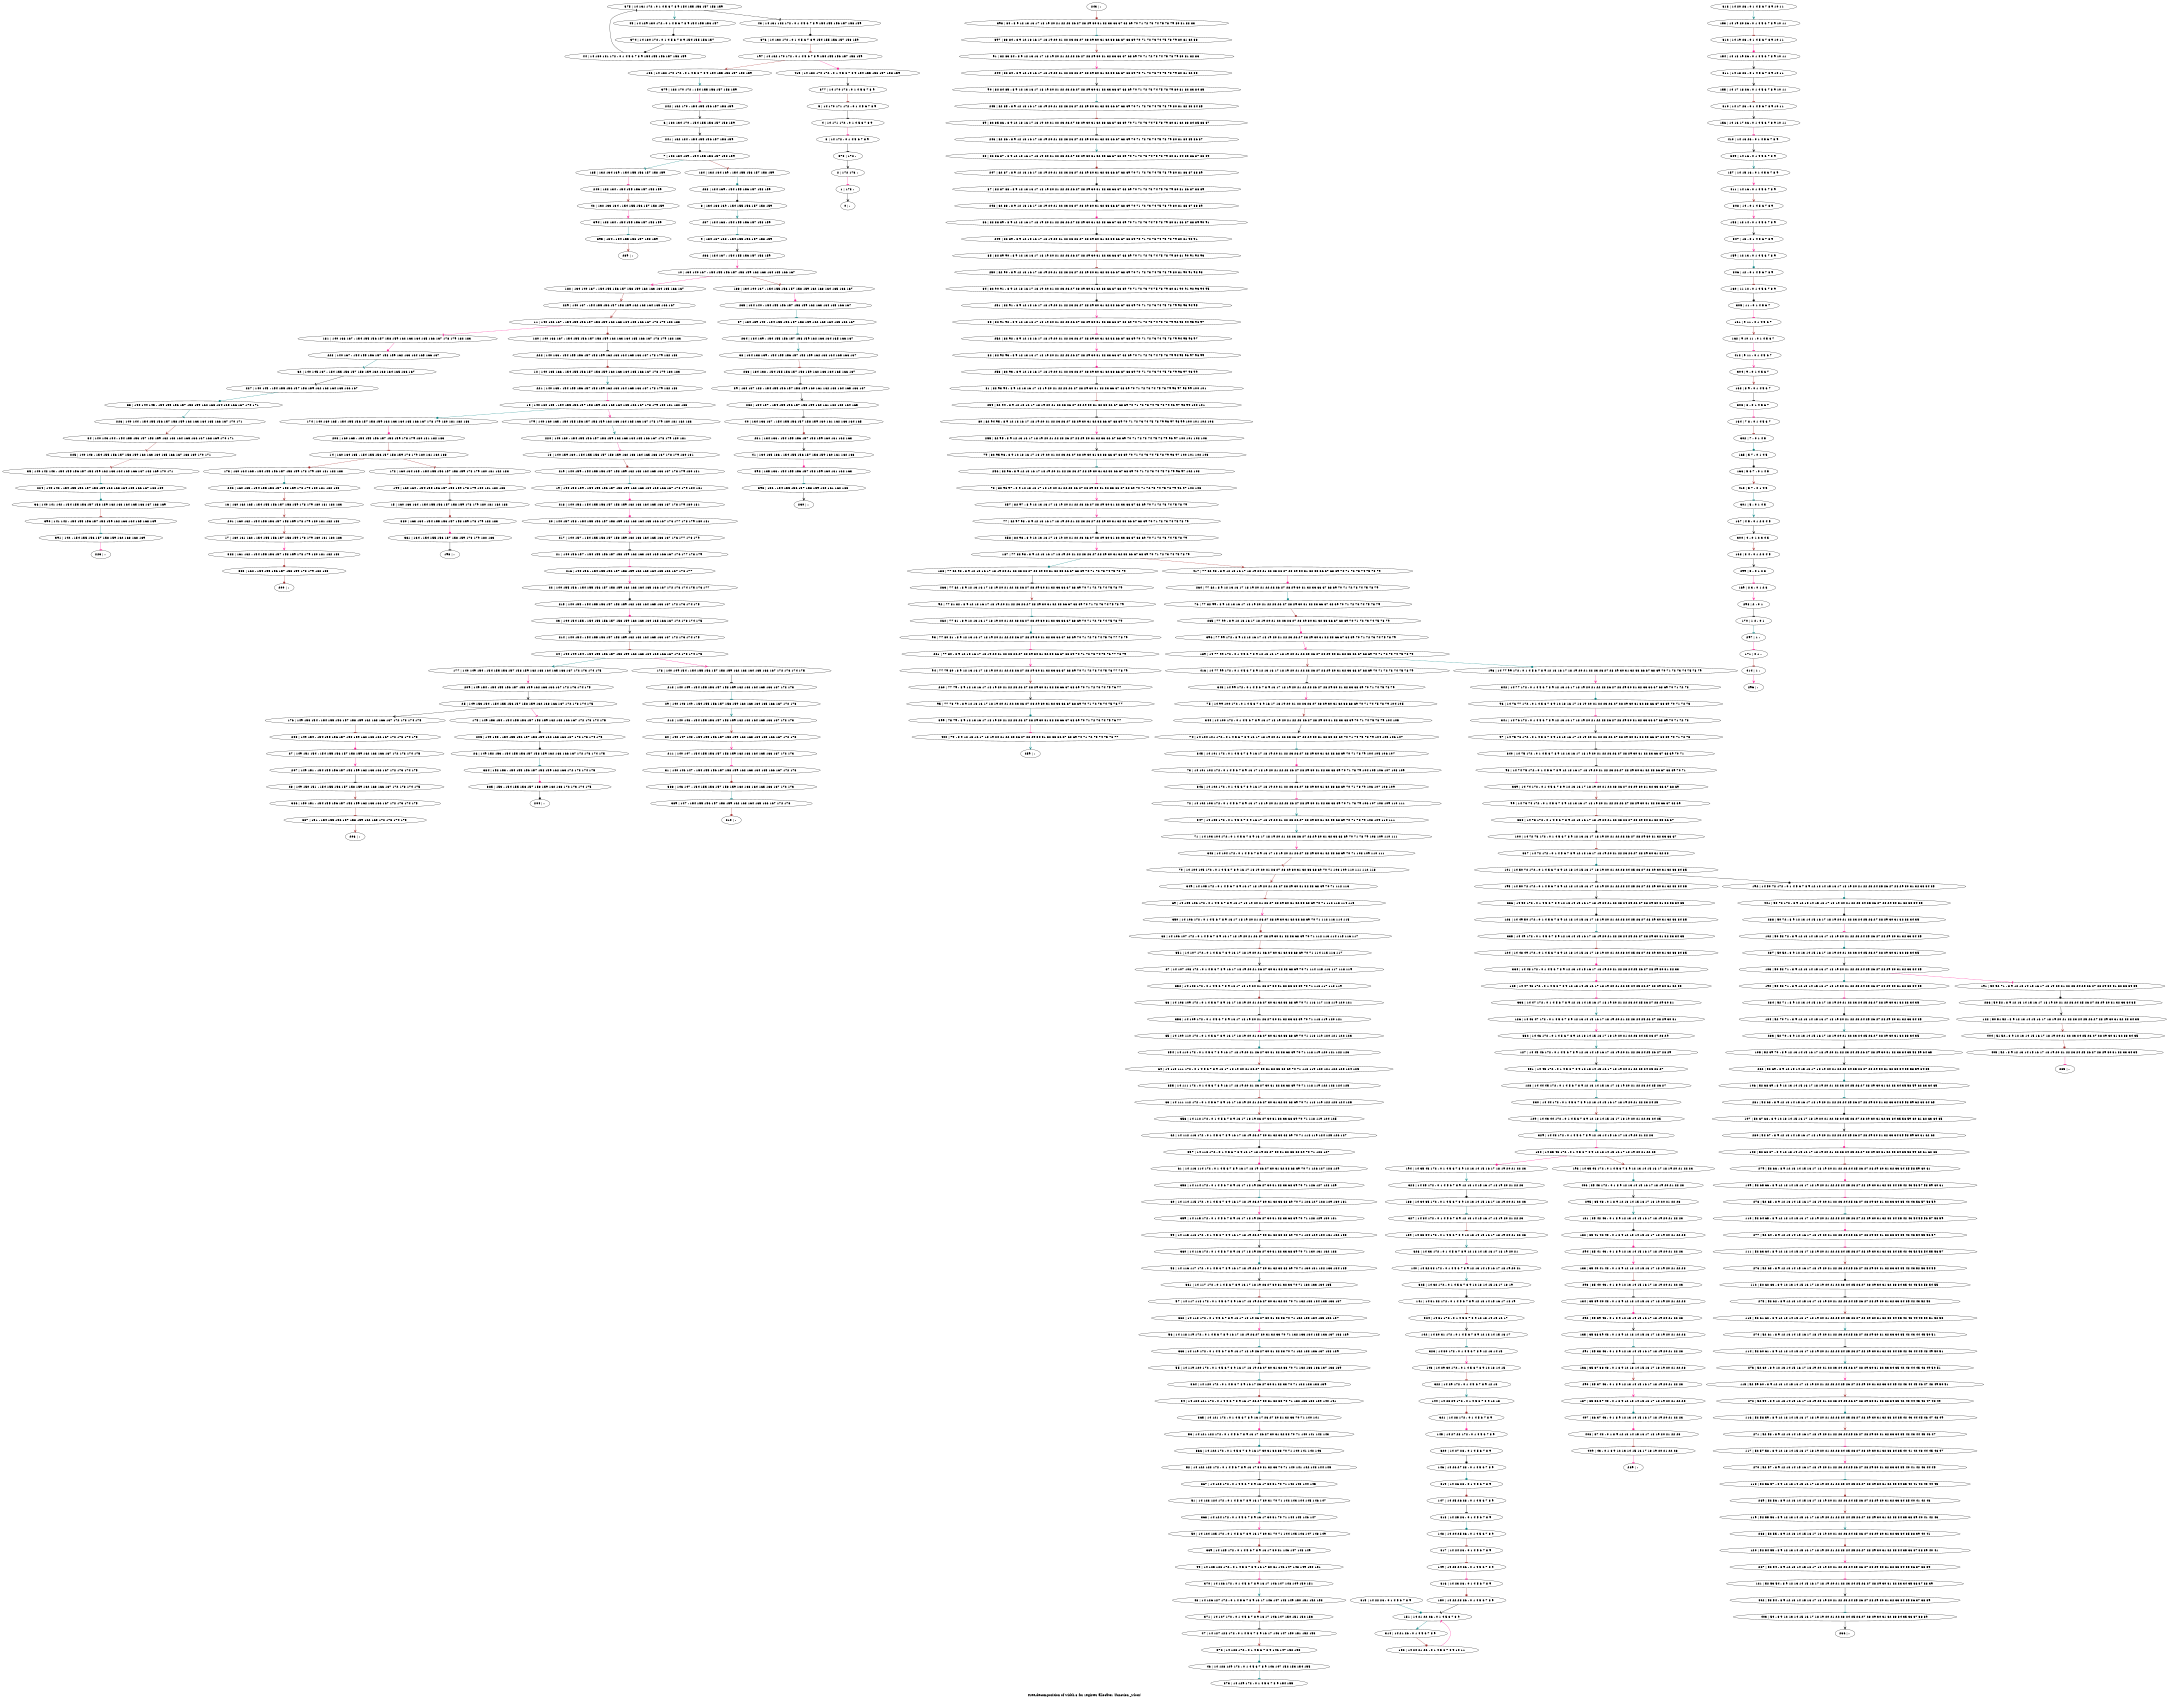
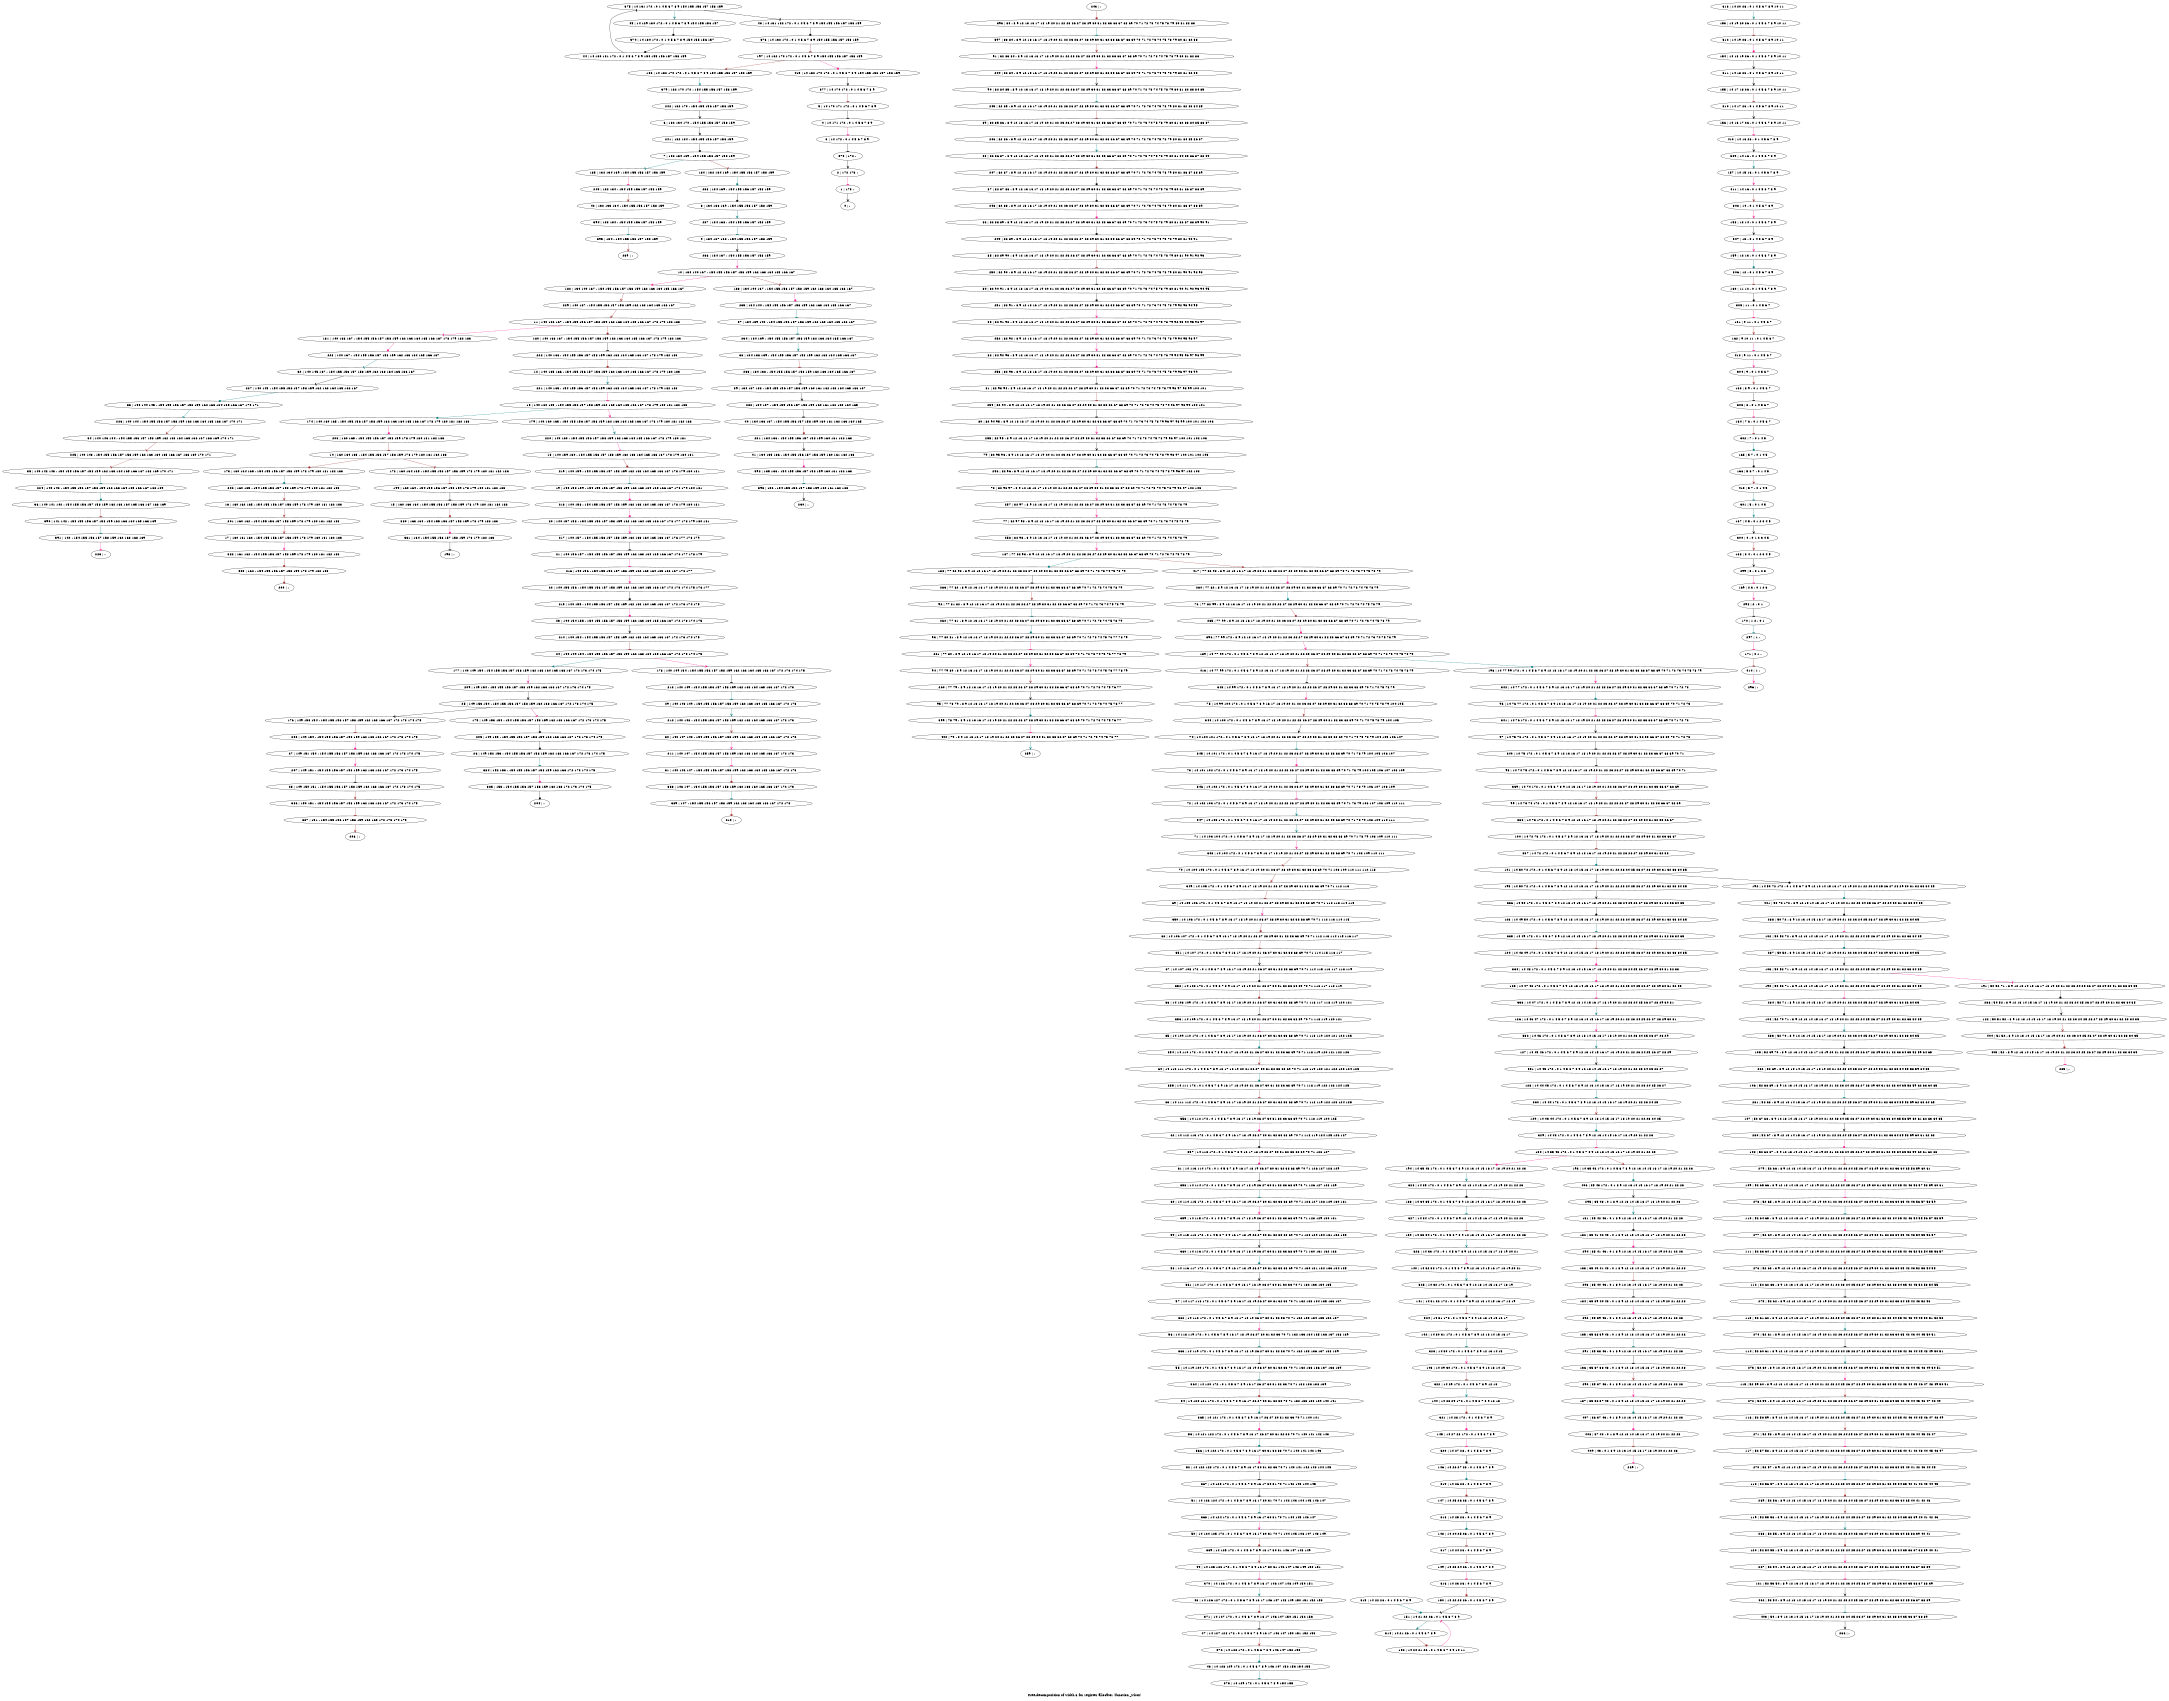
edge "42 | 132 133 134 : 154 155 156 157 158 159" -> "394 | 133 134 : 154 155 156 157 158 159": removed
edge "145 | 14 27 28 172 : 0 1 4 5 6 7 8 9" -> "320 | 14 27 28 : 0 1 4 5 6 7 8 9": added
